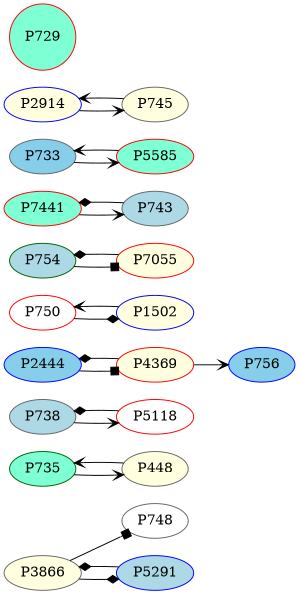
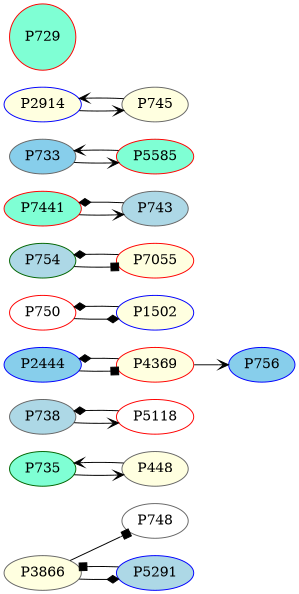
edge "P1502" -> "P750": arrowhead vee -> diamond
edge "P5291" -> "P3866": arrowhead diamond -> box
